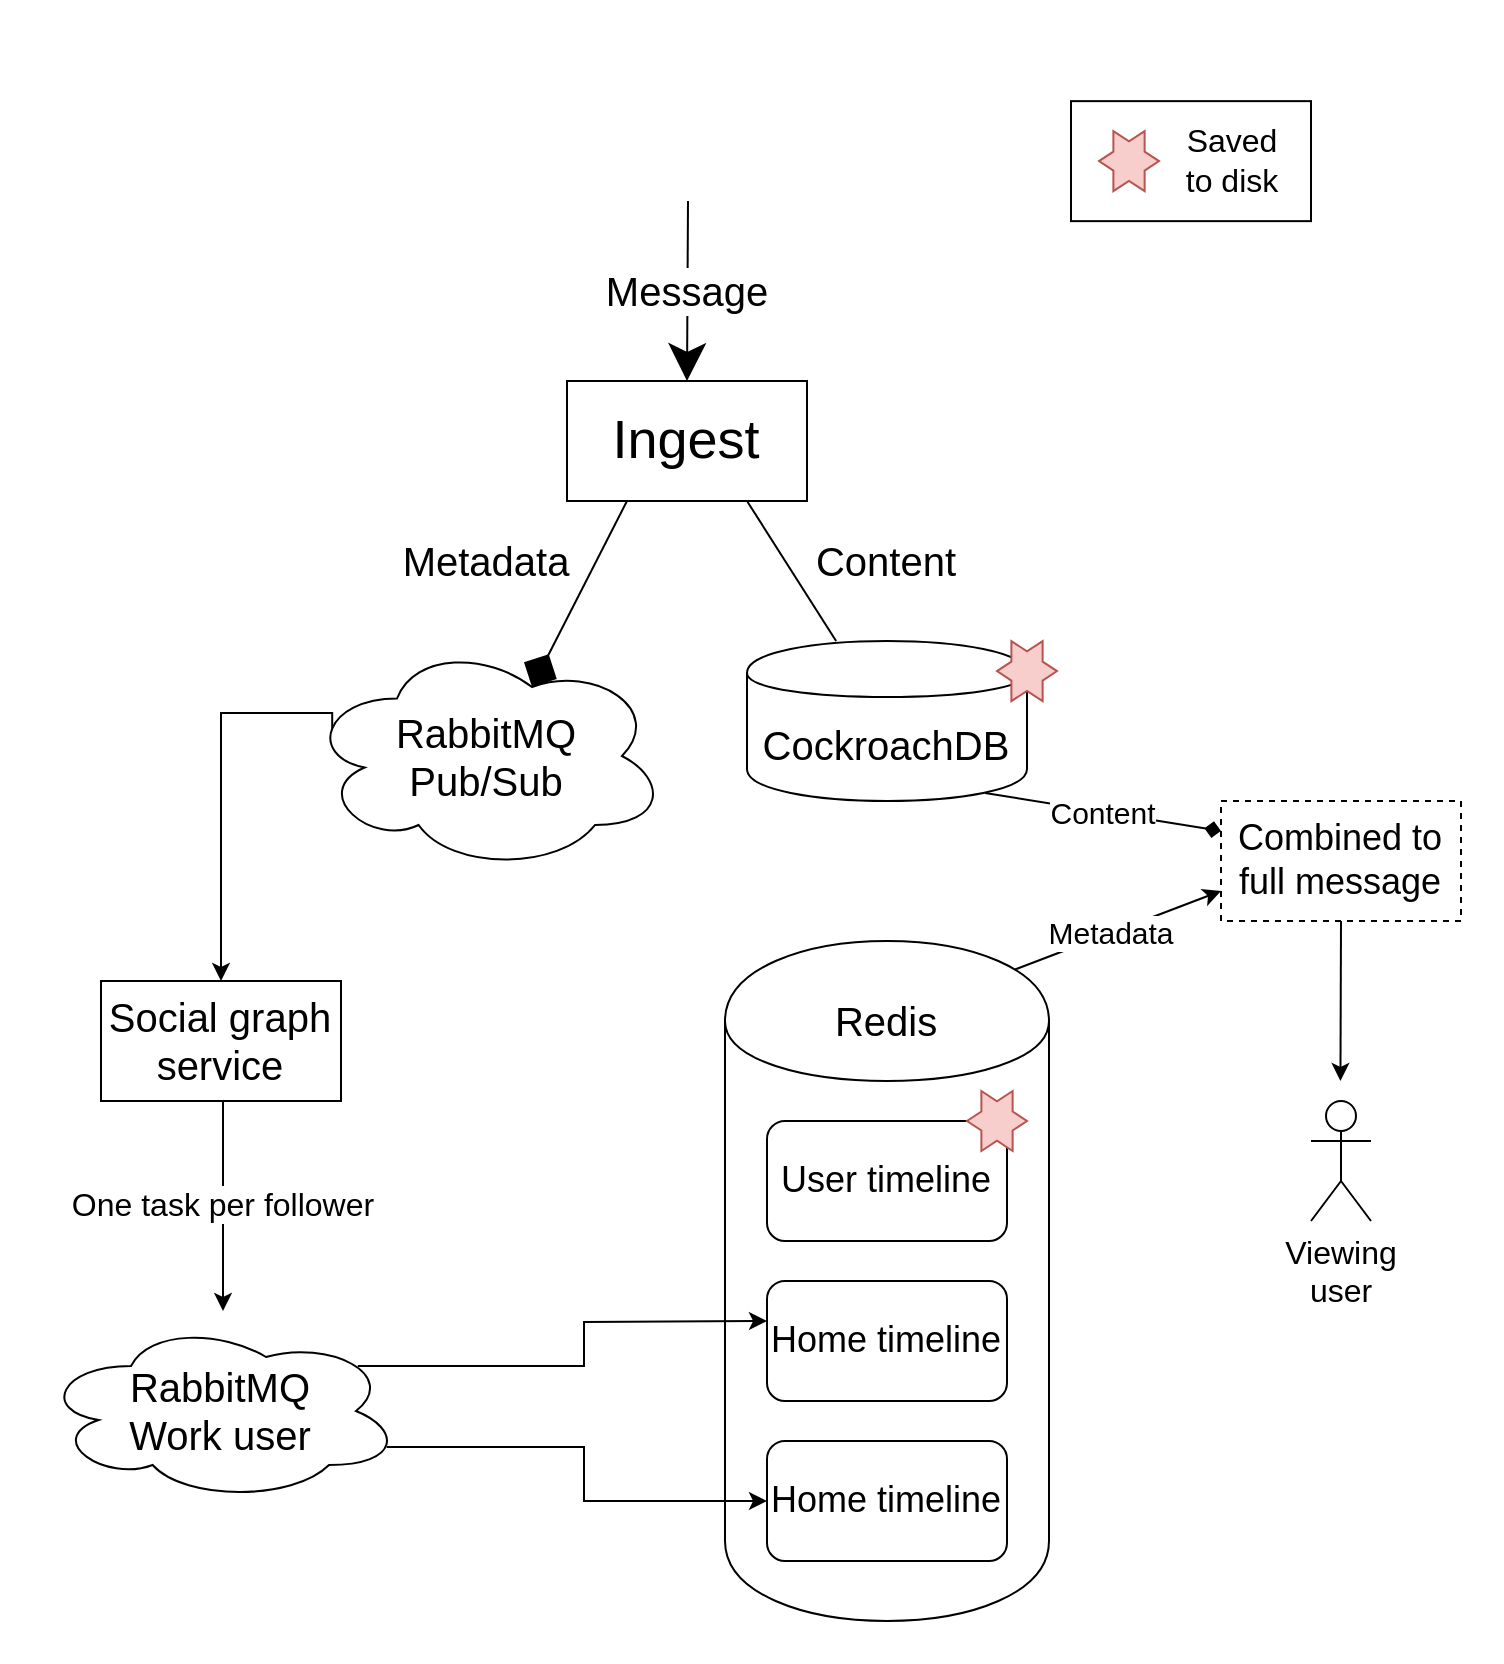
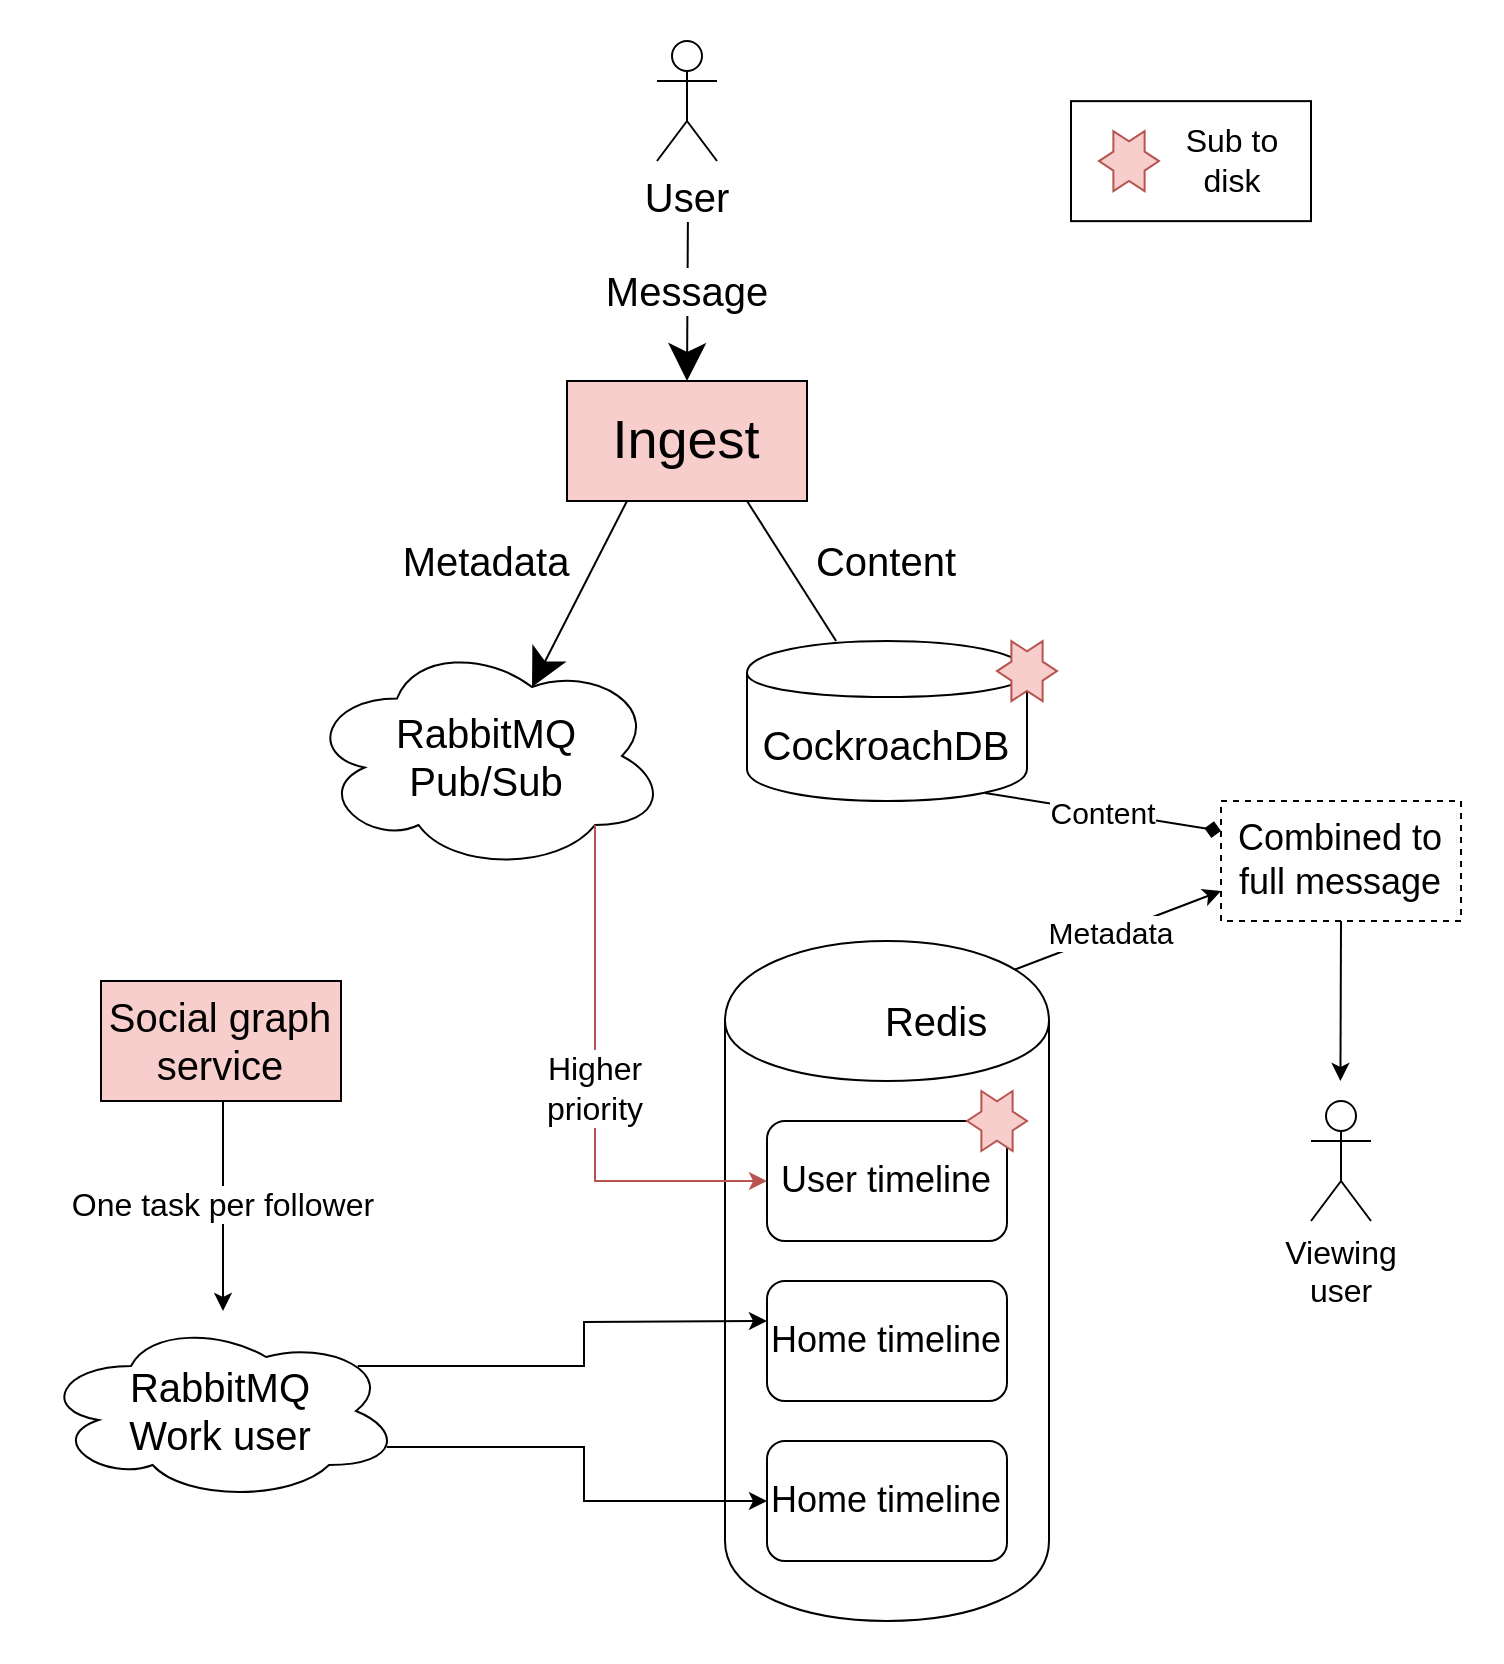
node "User": added
node "Saved to disk": label "Saved to disk" -> "Sub to disk"
node "Ingest": fillcolor #ffffff -> #f8cecc
edge "Ingest" -> "RabbitMQ Pub/Sub": arrowhead diamond -> classic
edge "RabbitMQ Pub/Sub" -> "Social graph service": removed
node "Redis": moved (887, 1021) -> (937, 1021)
node "Social graph service": fillcolor #ffffff -> #f8cecc
edge "RabbitMQ Pub/Sub" -> "User timeline": added, label "Higher priority"
